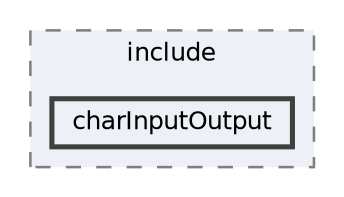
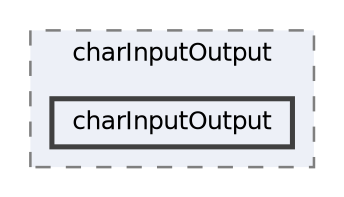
cluster "include": label "include" -> "charInputOutput"
